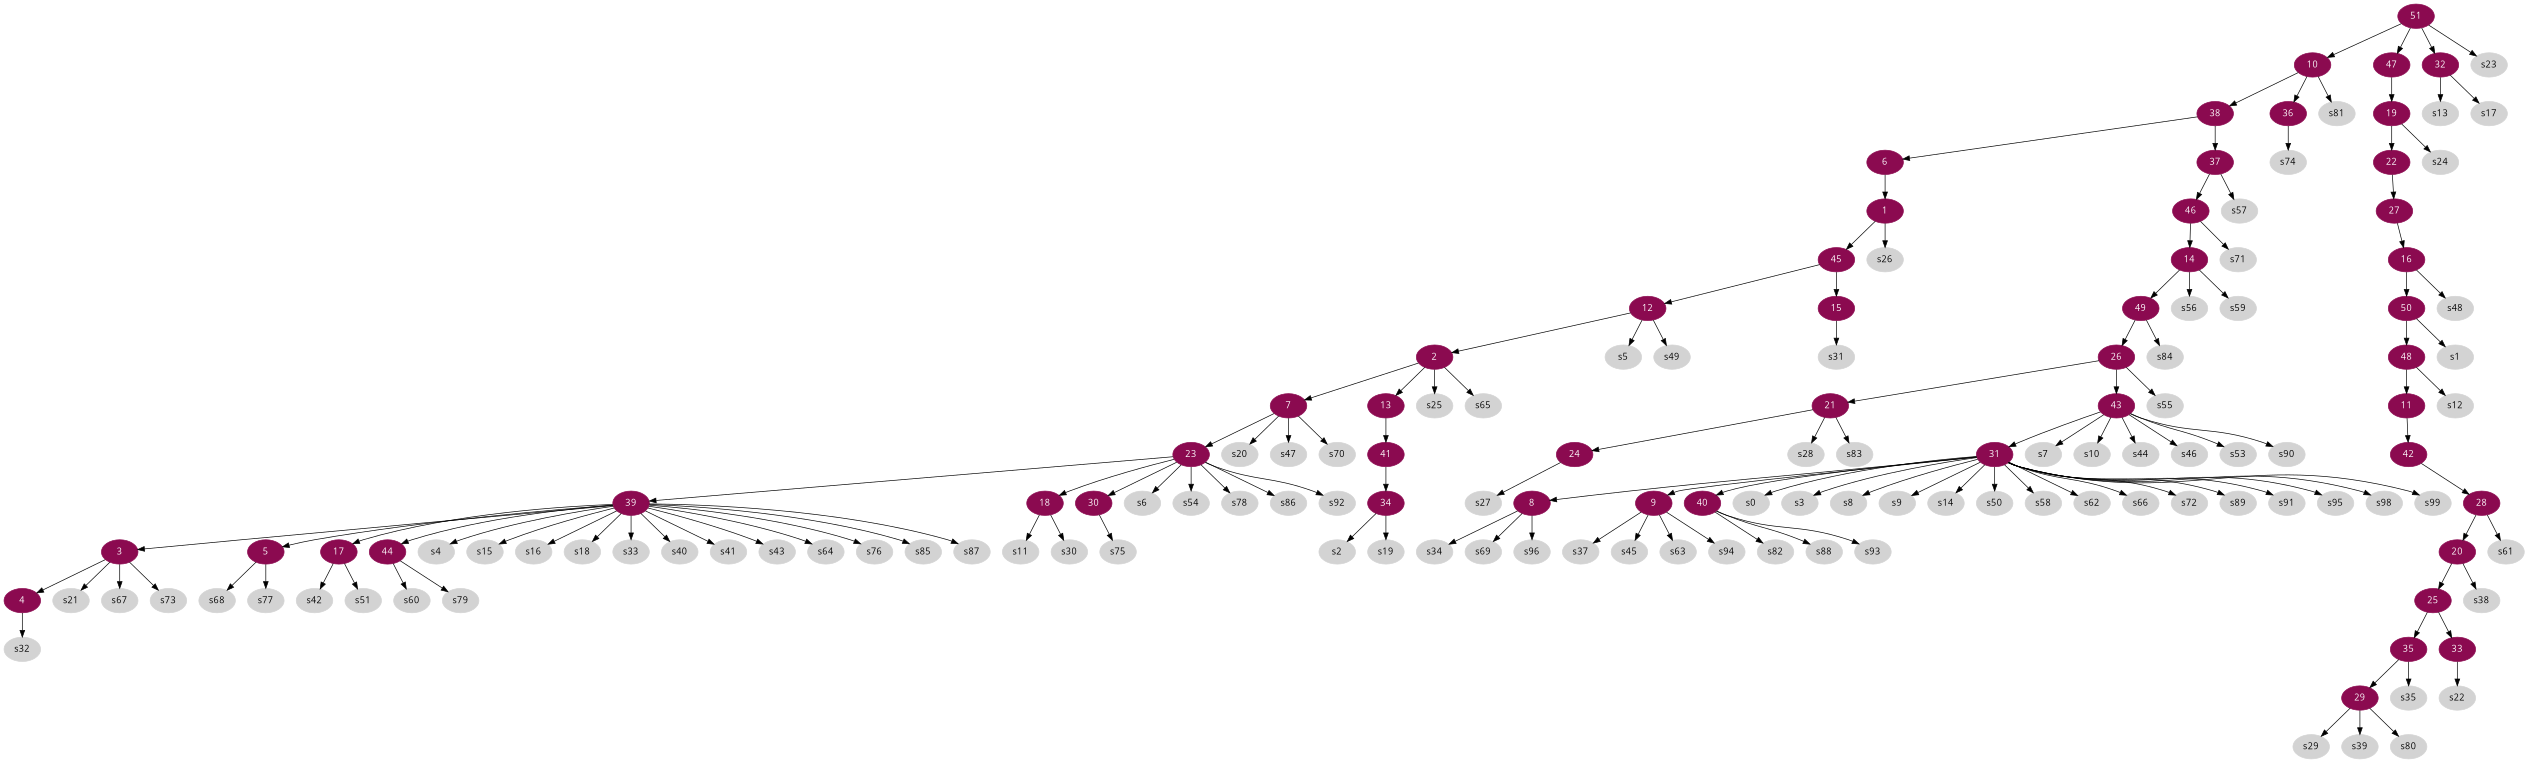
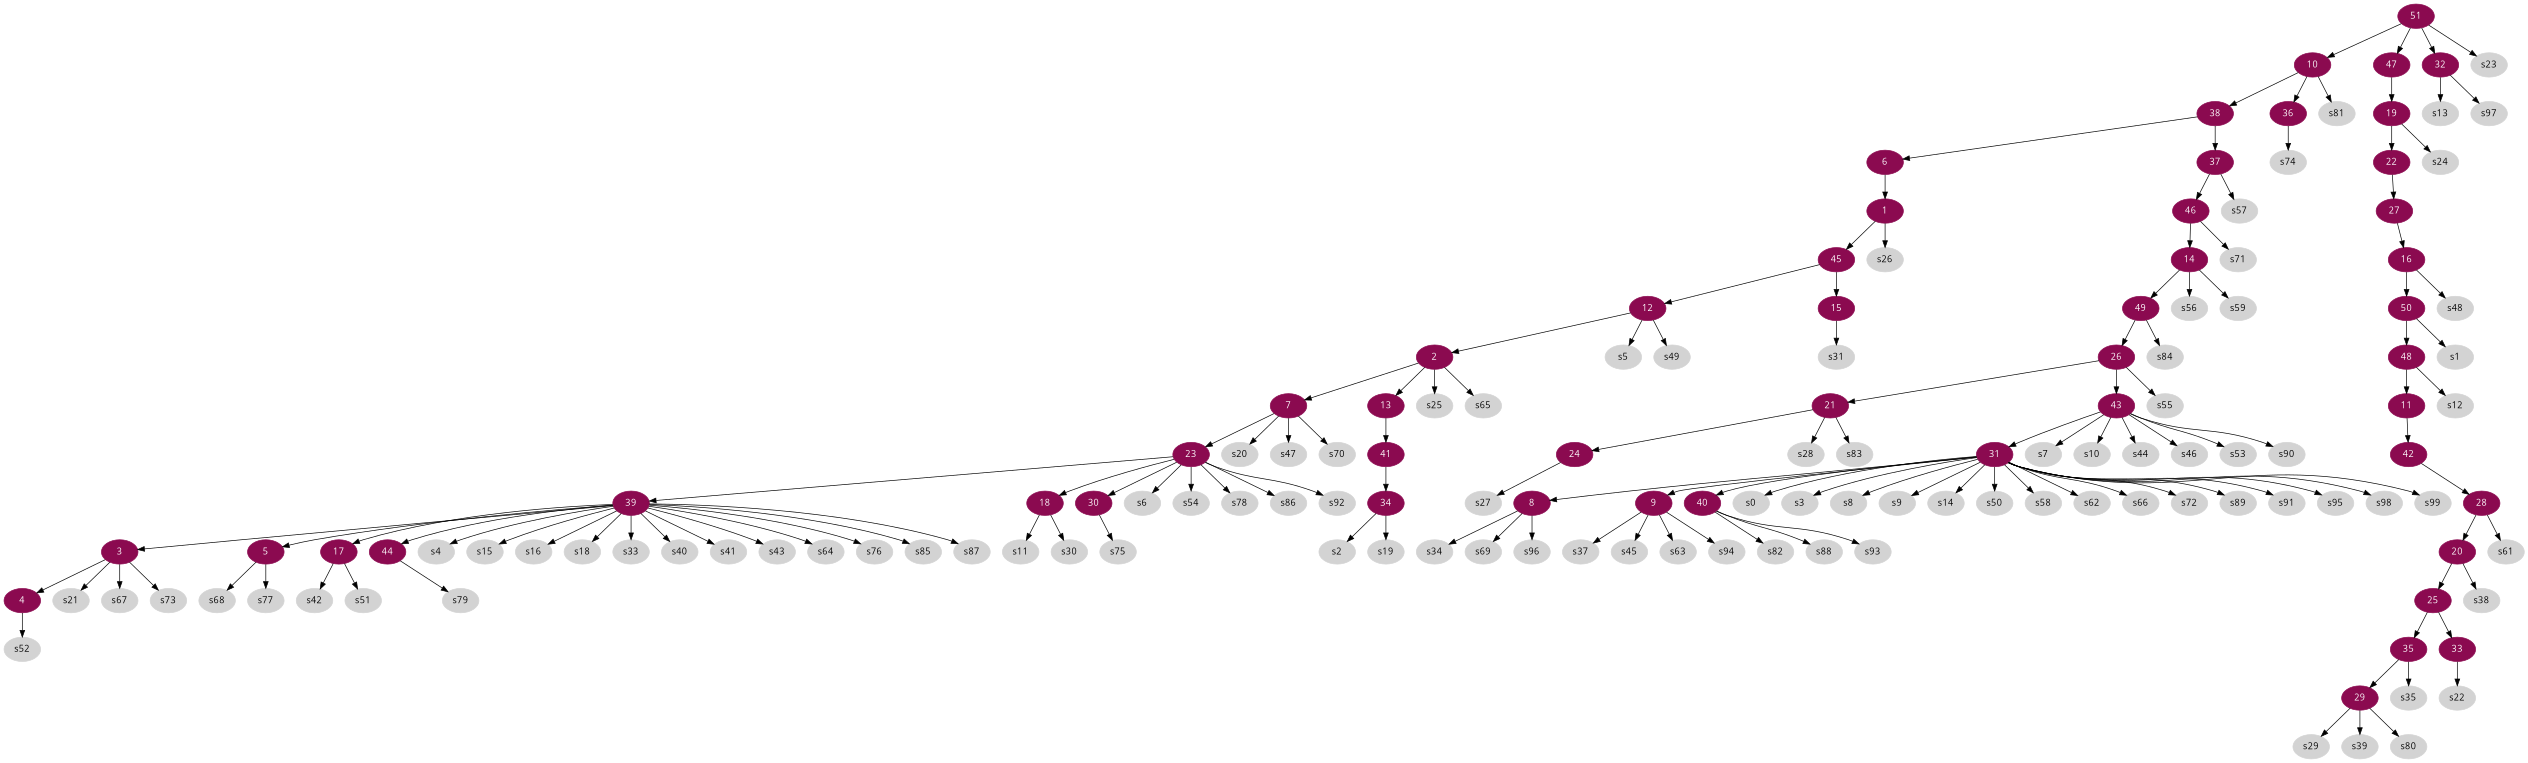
node "s17": label "s17" -> "s97"
node "s60": removed
node "s32": label "s32" -> "s52"
